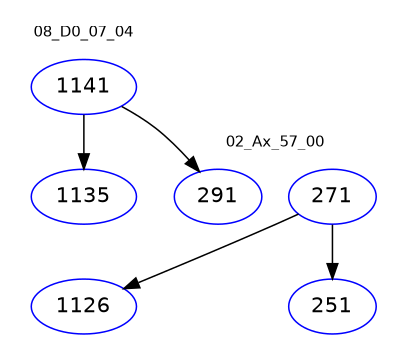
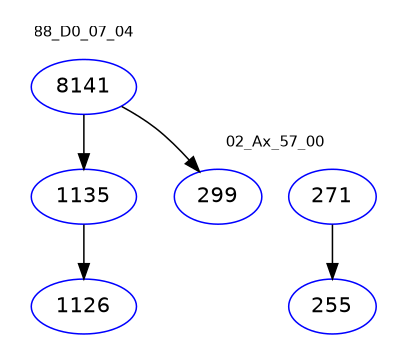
cluster "08_D0_07_04": label "08_D0_07_04" -> "88_D0_07_04"
node "1141": label "1141" -> "8141"
node "291": label "291" -> "299"
edge "271" -> "1126": now "1135" -> "1126"
node "251": label "251" -> "255"
